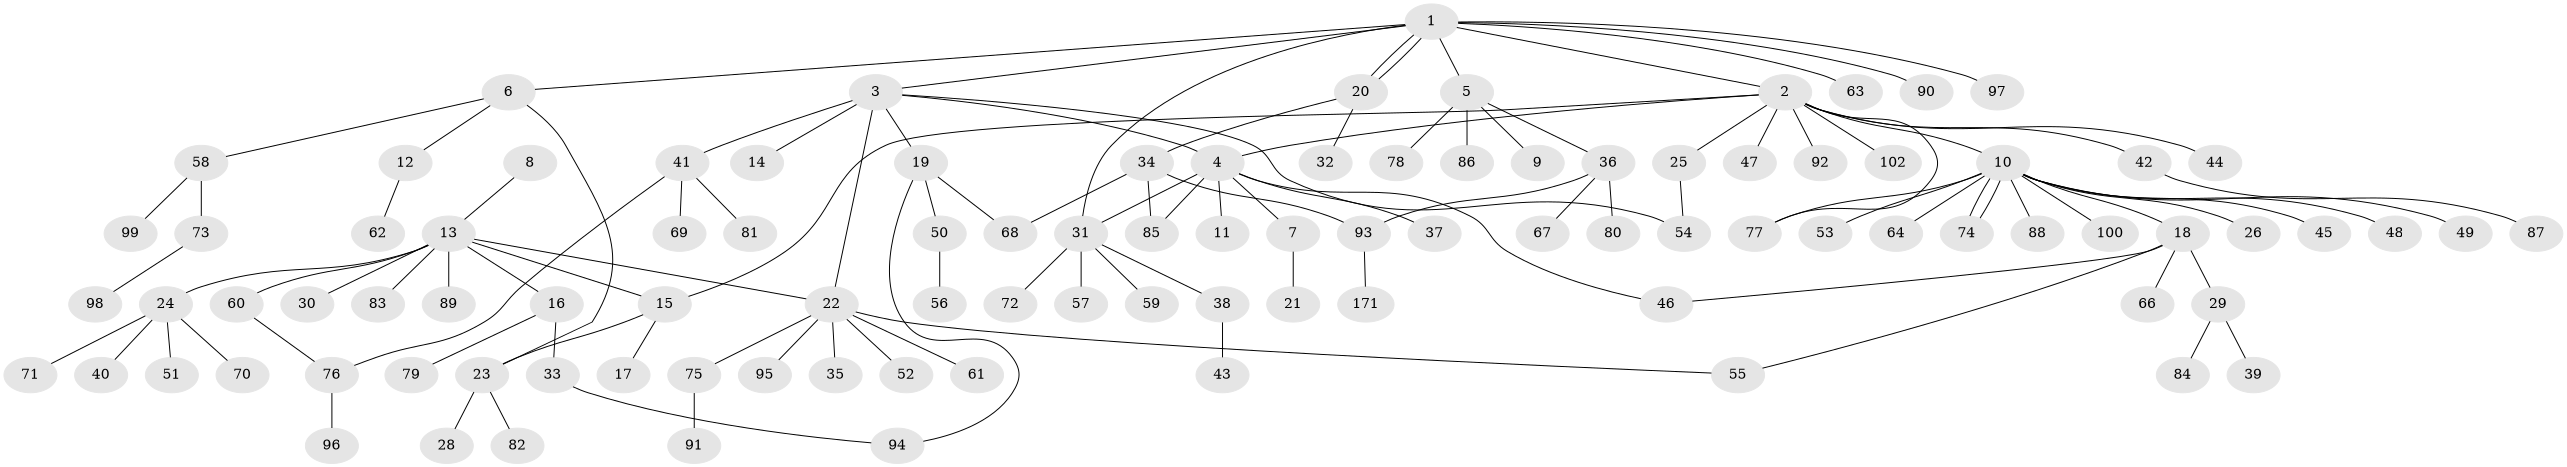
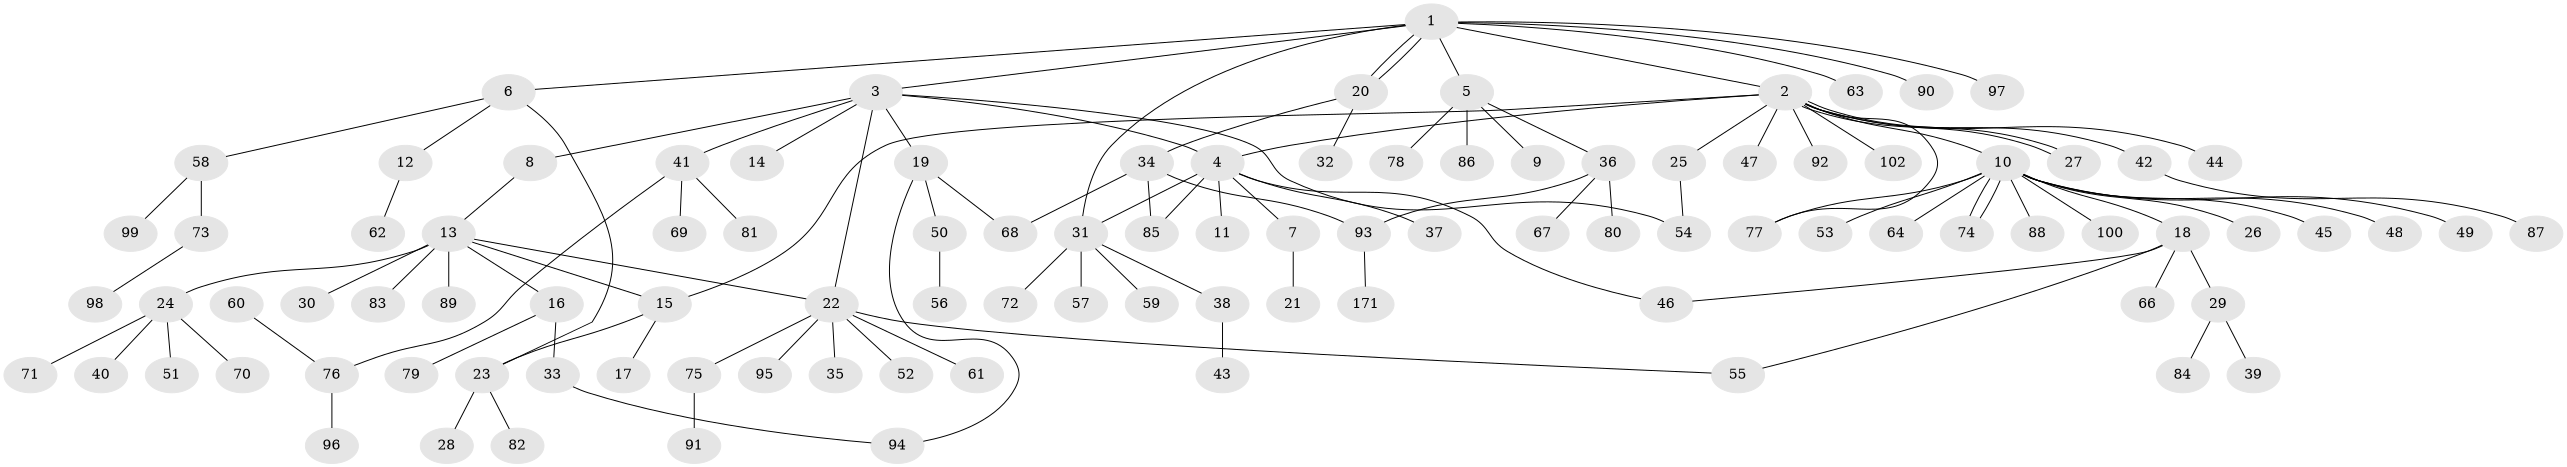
edge "3" -- "8": added
node "27": added
edge "13" -- "60": removed
